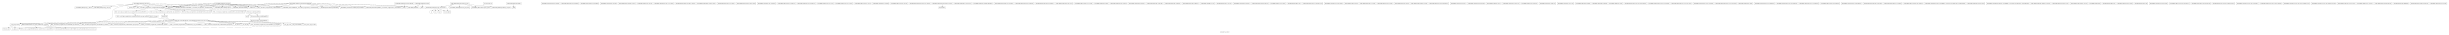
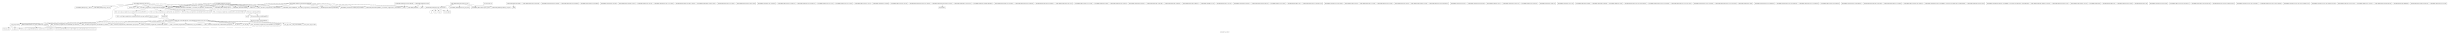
node "_ZN9LAMMPS_NS10FixGravity7setmaskEv": added
